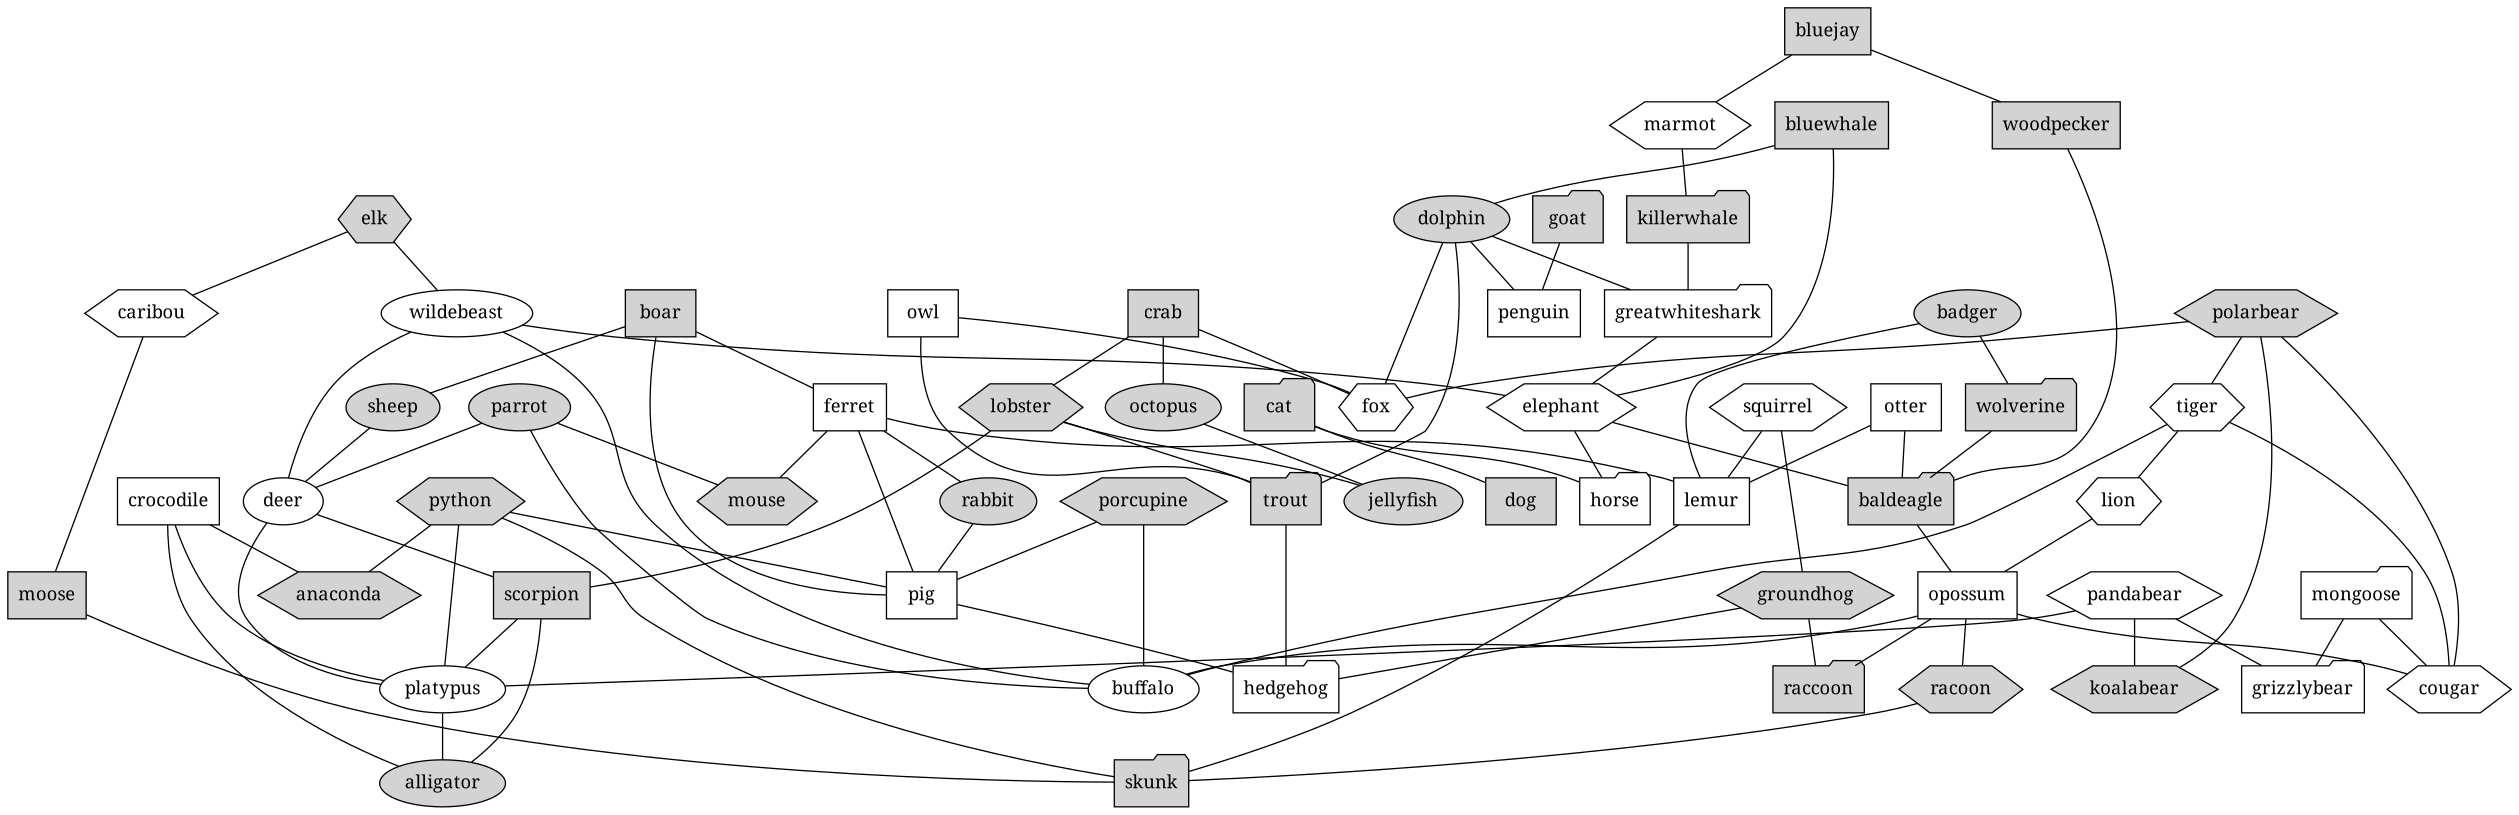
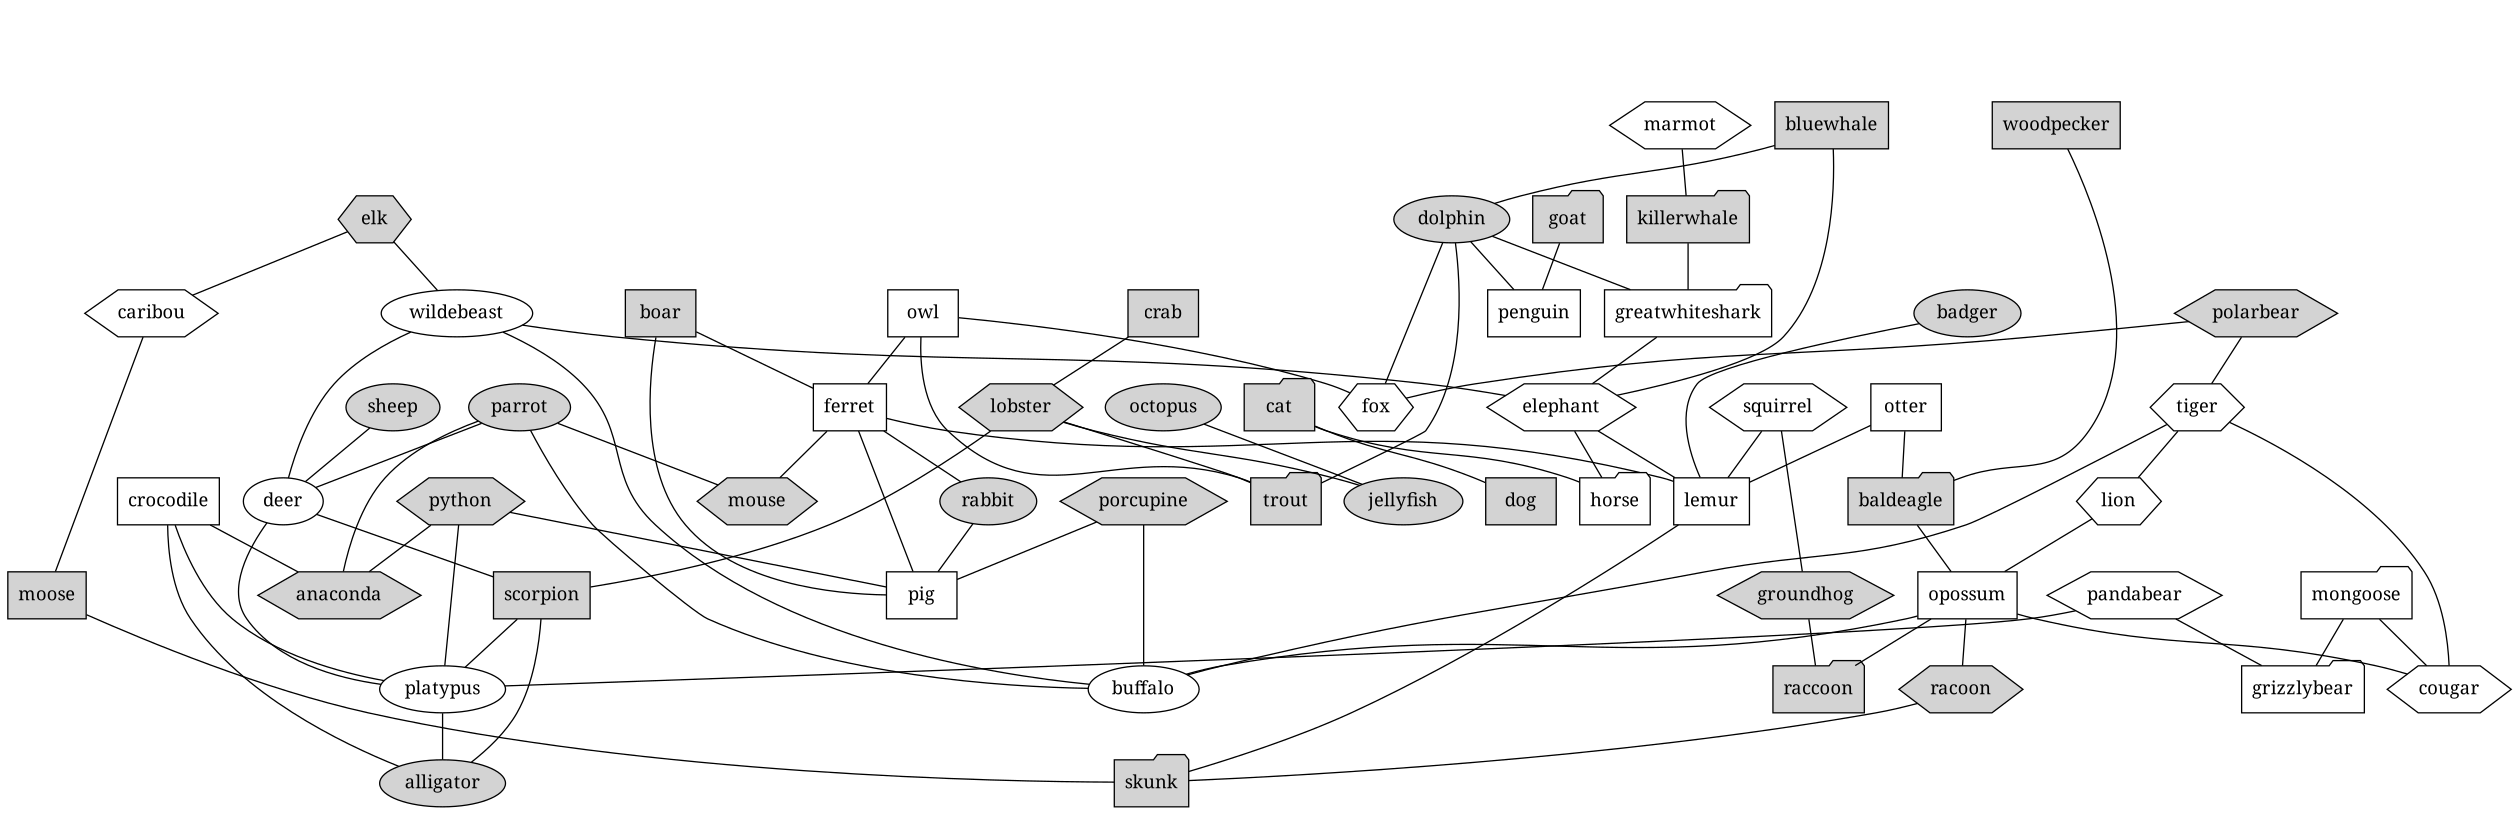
node "bluejay": removed
edge "crab" -- "octopus": removed
edge "boar" -- "sheep": removed
edge "crab" -- "fox": removed
edge "owl" -- "ferret": added
node "wolverine": removed
edge "elephant" -- "baldeagle": now "elephant" -- "lemur"
edge "parrot" -- "anaconda": added
edge "polarbear" -- "cougar": removed
node "hedgehog": removed
node "koalabear": removed
edge "python" -- "skunk": removed
